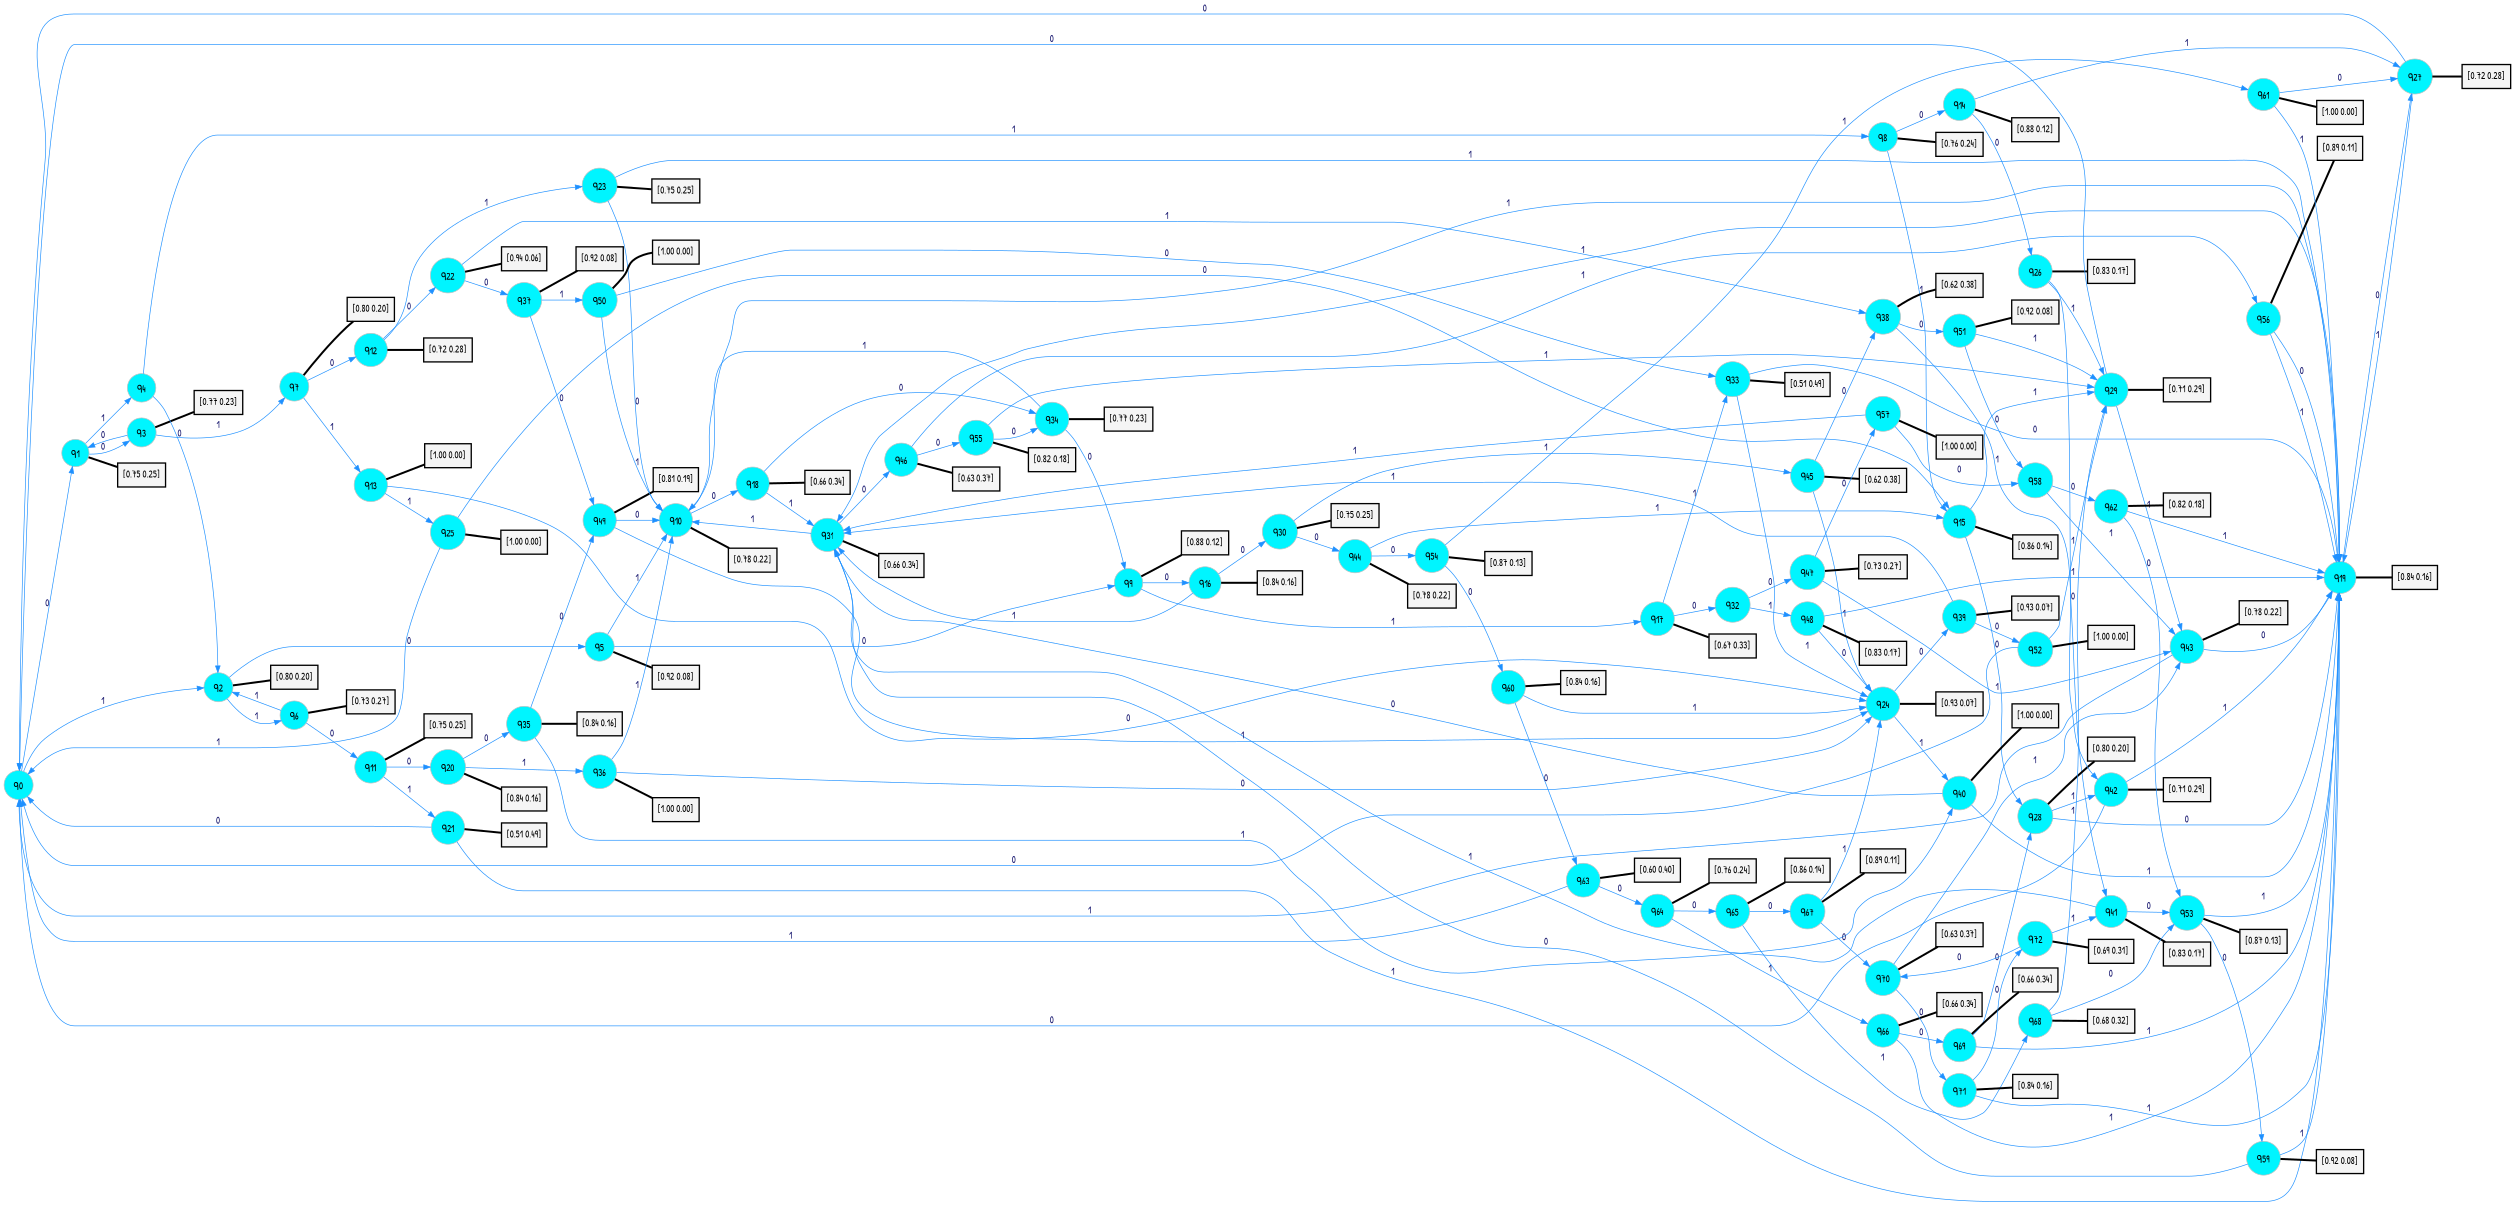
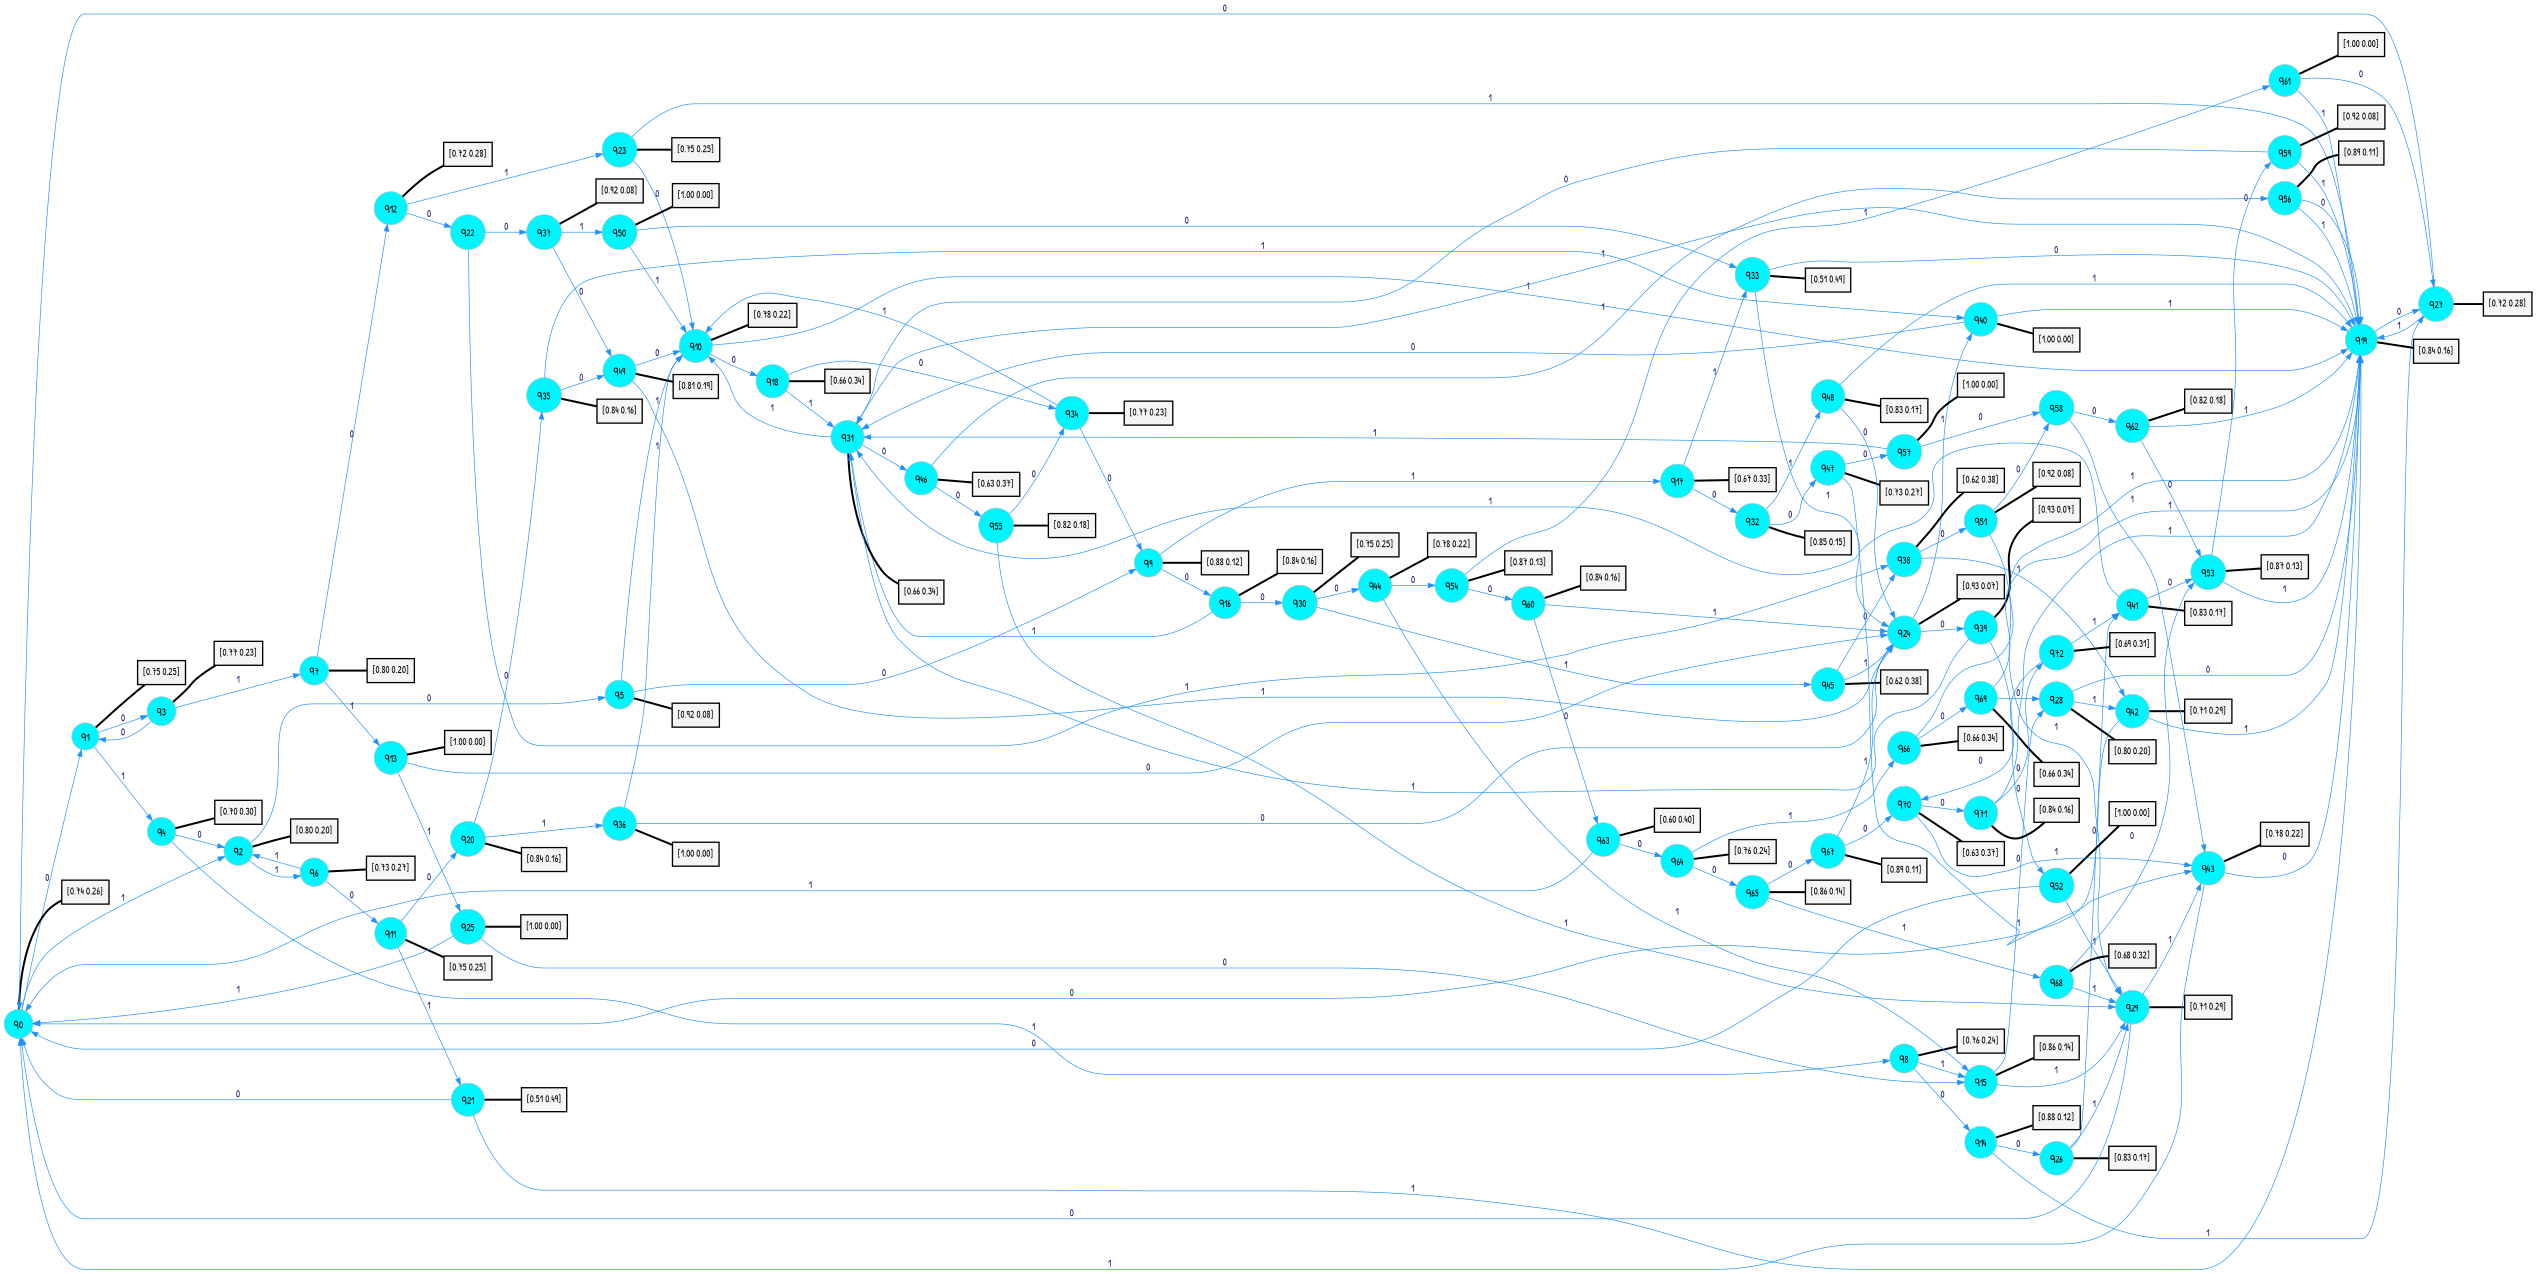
node "[0.94 0.06]": removed
node "[0.85 0.15]": added
node "[0.70 0.30]": added
node "[0.74 0.26]": added
